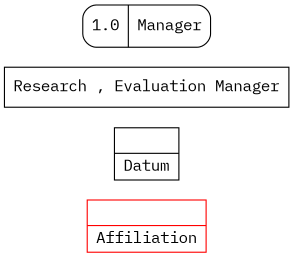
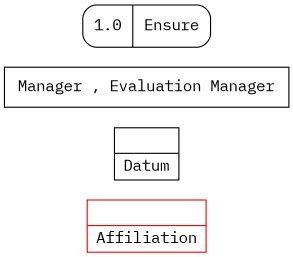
node "1.0": text "Manager" -> "Ensure"
node "Research , Evaluation Manager": label "Research , Evaluation Manager" -> "Manager , Evaluation Manager"
